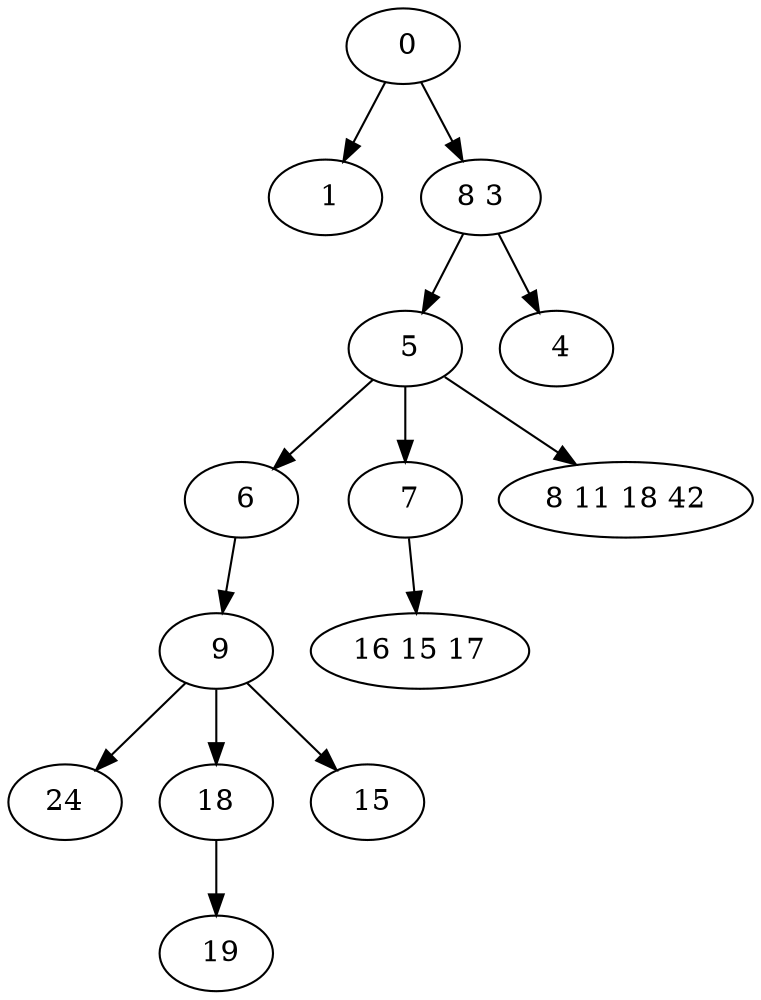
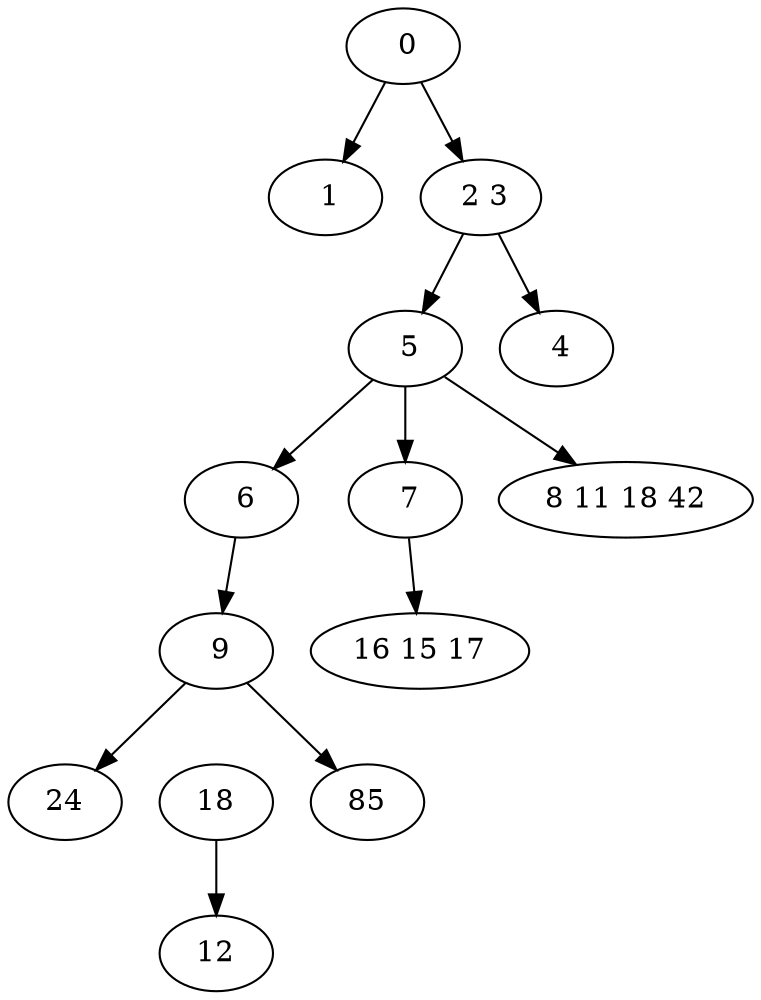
node "8 3": label "8 3" -> "2 3"
edge "9" -> "18": removed
node "15": label "15" -> "85"
node "19": label "19" -> "12"
